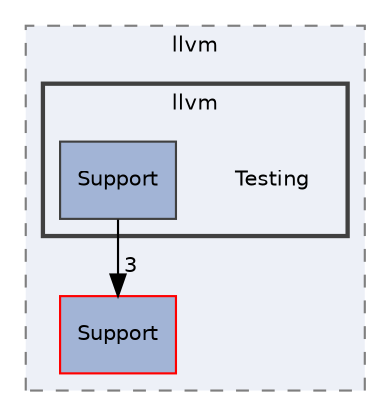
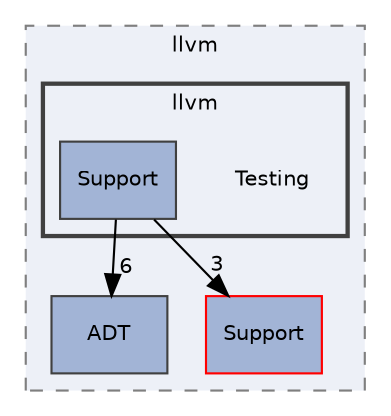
node "ADT": added
